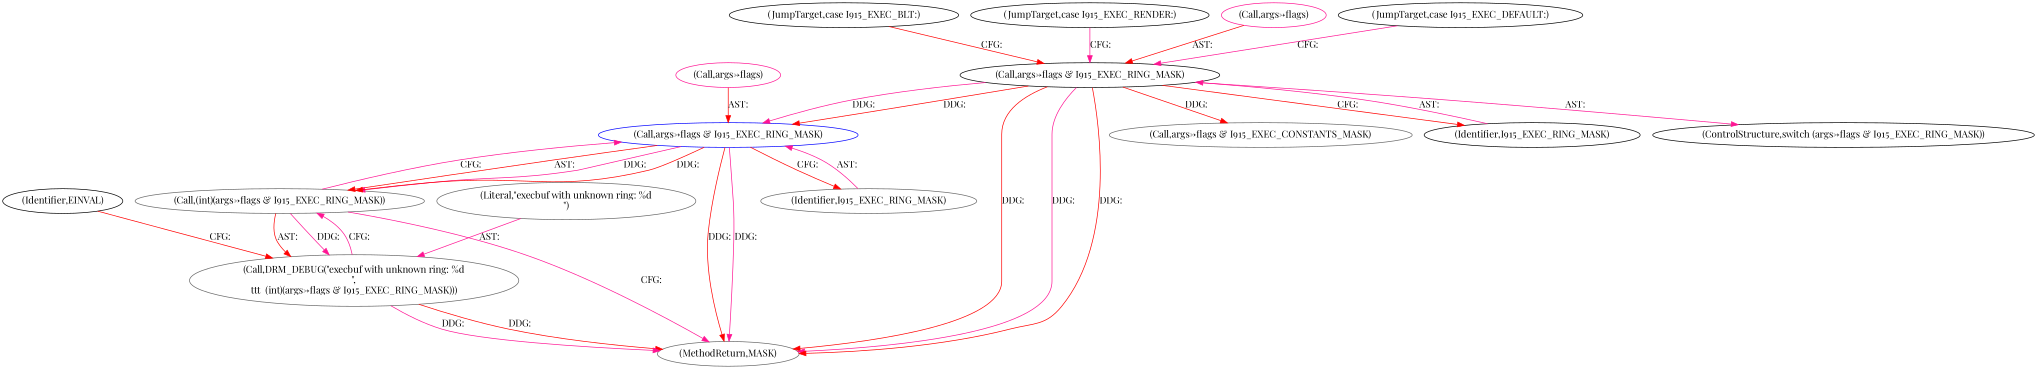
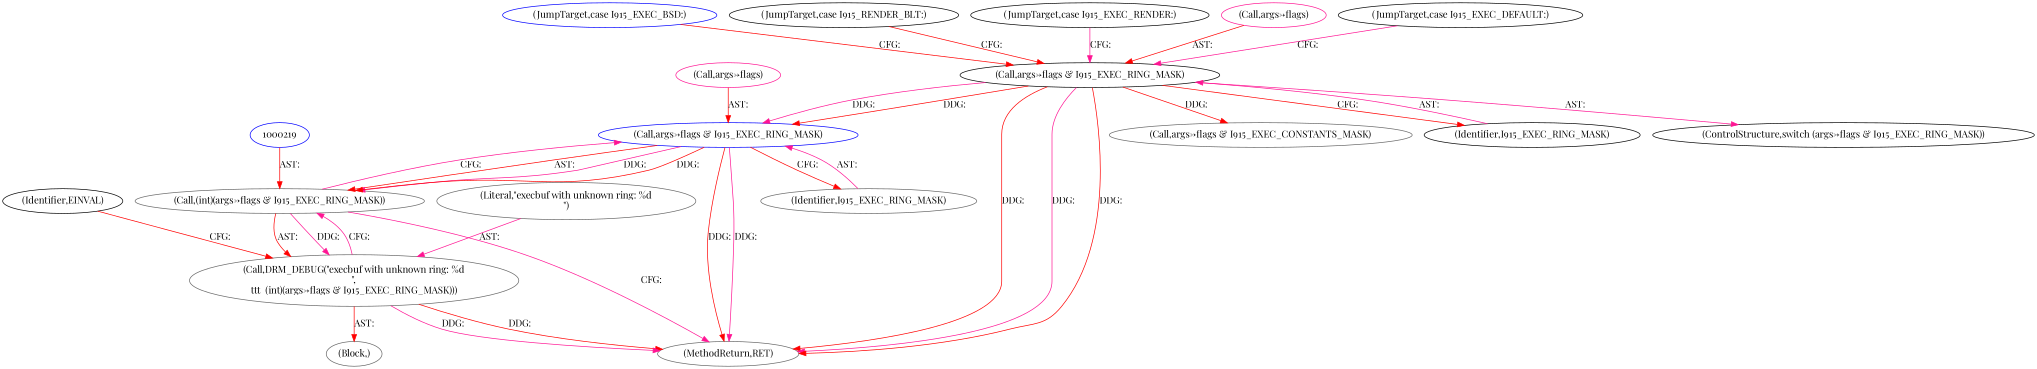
node "(JumpTarget,case I915_EXEC_BSD:)": added
node "(JumpTarget,case I915_EXEC_BLT:)": label "(JumpTarget,case I915_EXEC_BLT:)" -> "(JumpTarget,case I915_RENDER_BLT:)"
node "1000219": added
node "(Block,)": added
node "(MethodReturn,MASK)": label "(MethodReturn,MASK)" -> "(MethodReturn,RET)"
